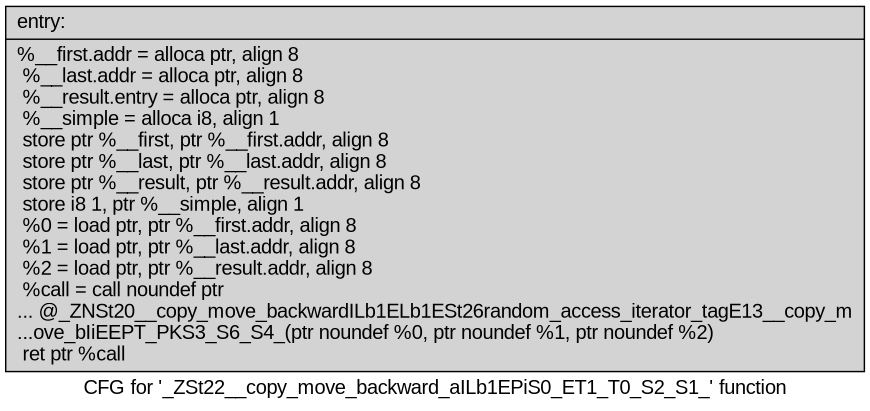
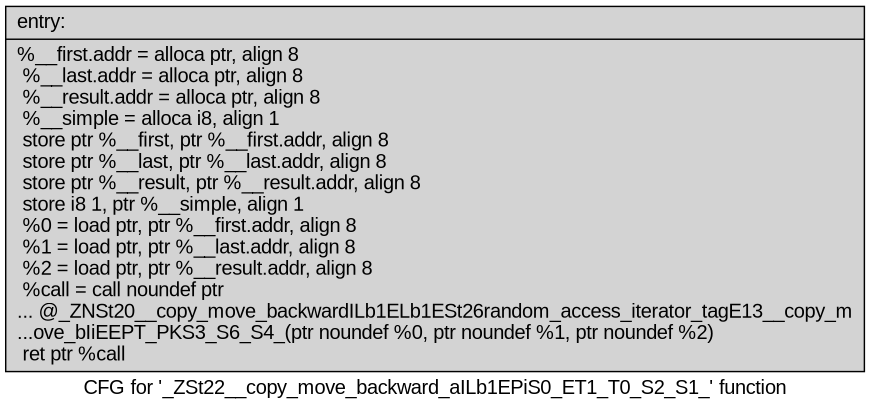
node "entry:": text "%__result.entry = alloca ptr, align 8" -> "%__result.addr = alloca ptr, align 8"
